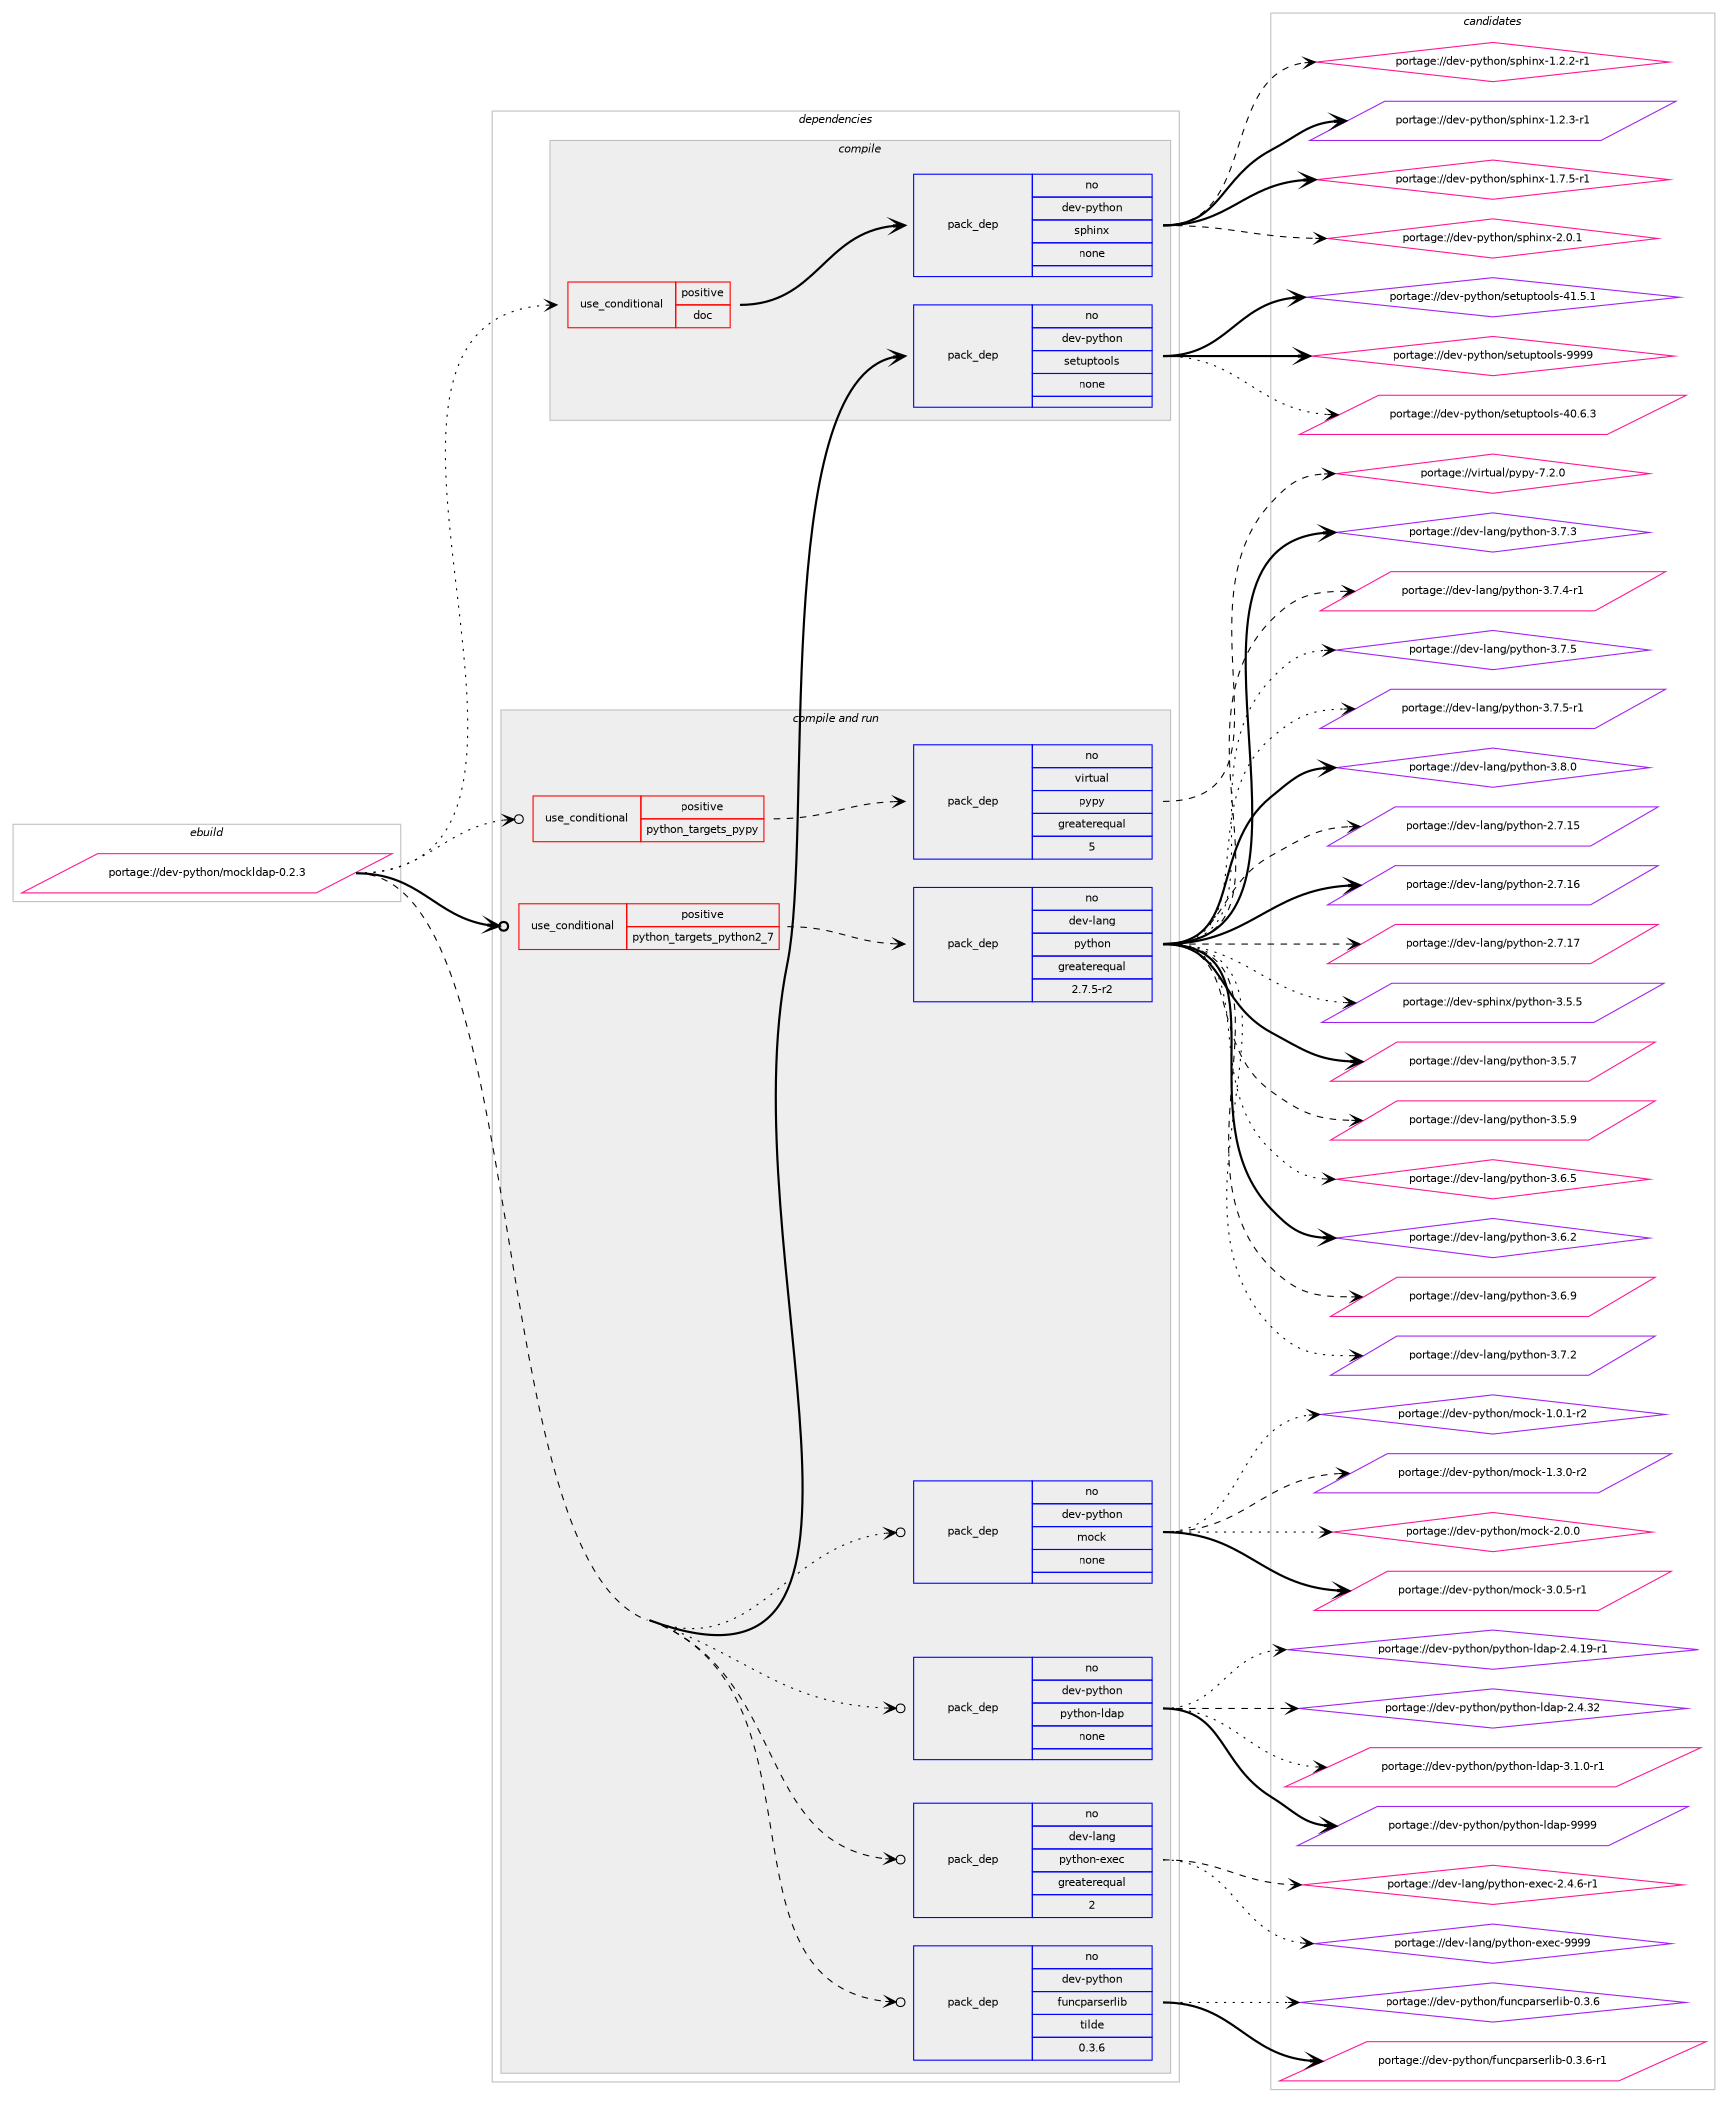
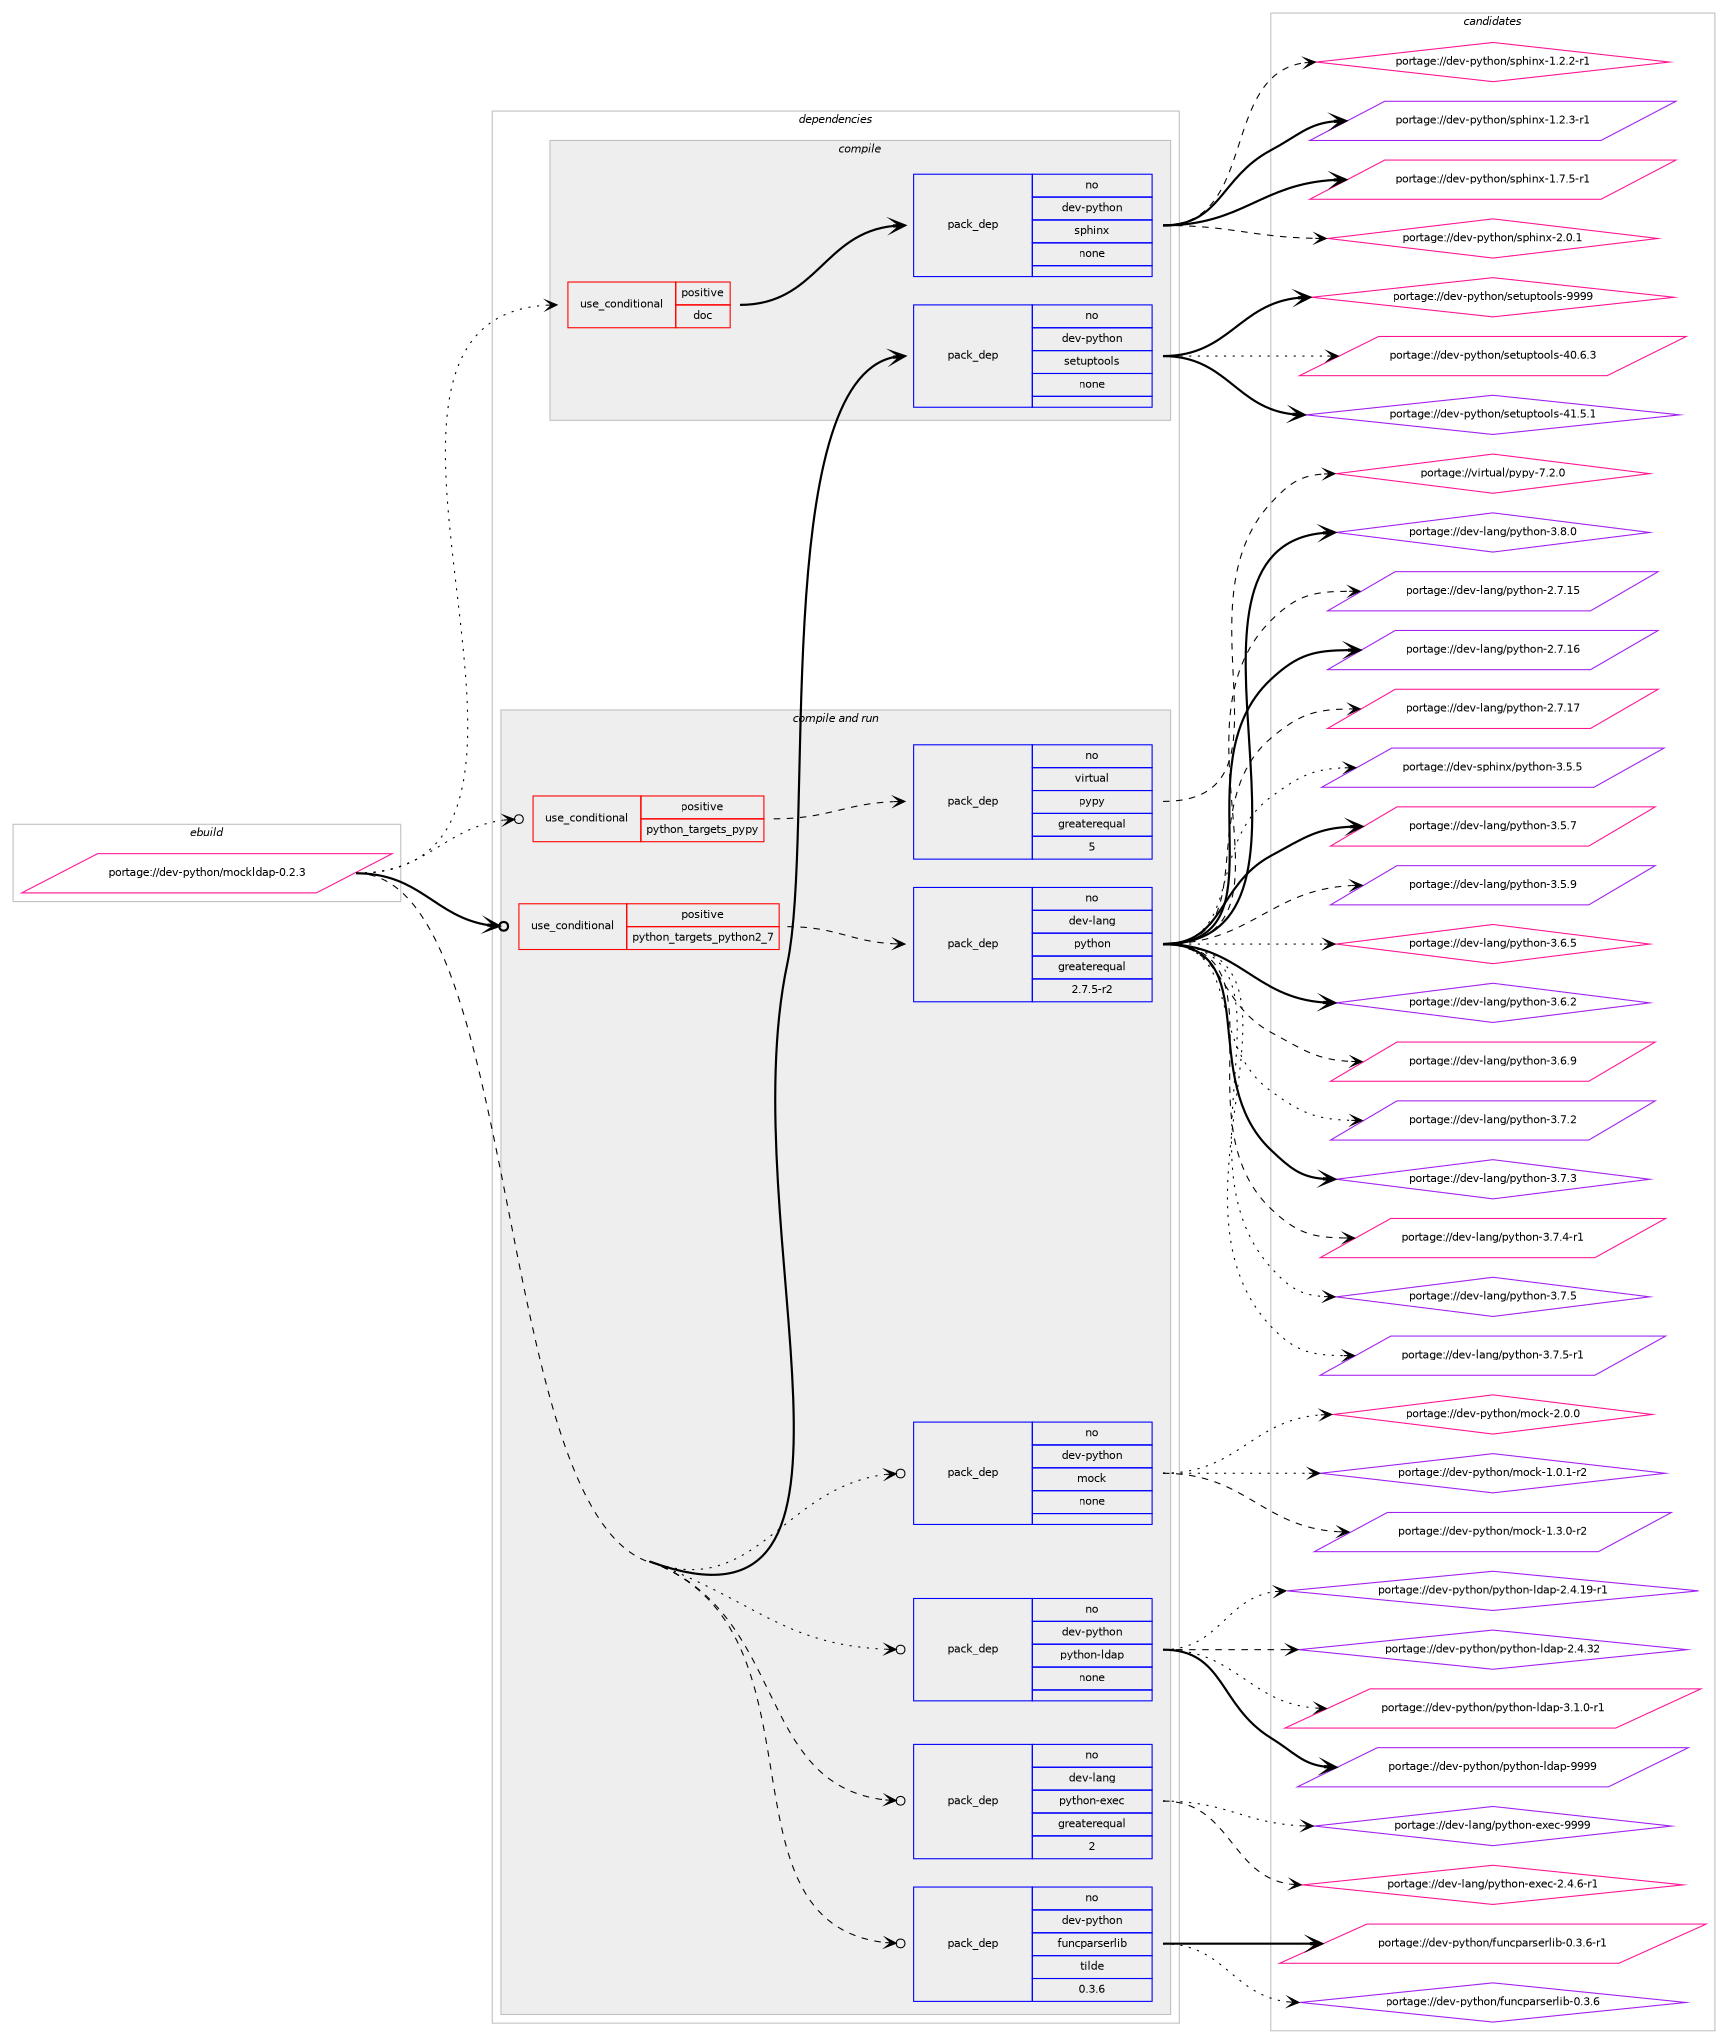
node "portage://dev-python/sphinx-1.7.5-r1": shape diamond -> parallelogram
node "portage://dev-lang/python-3.5.9": color deeppink -> purple
node "portage://dev-python/mock-3.0.5-r1": removed
